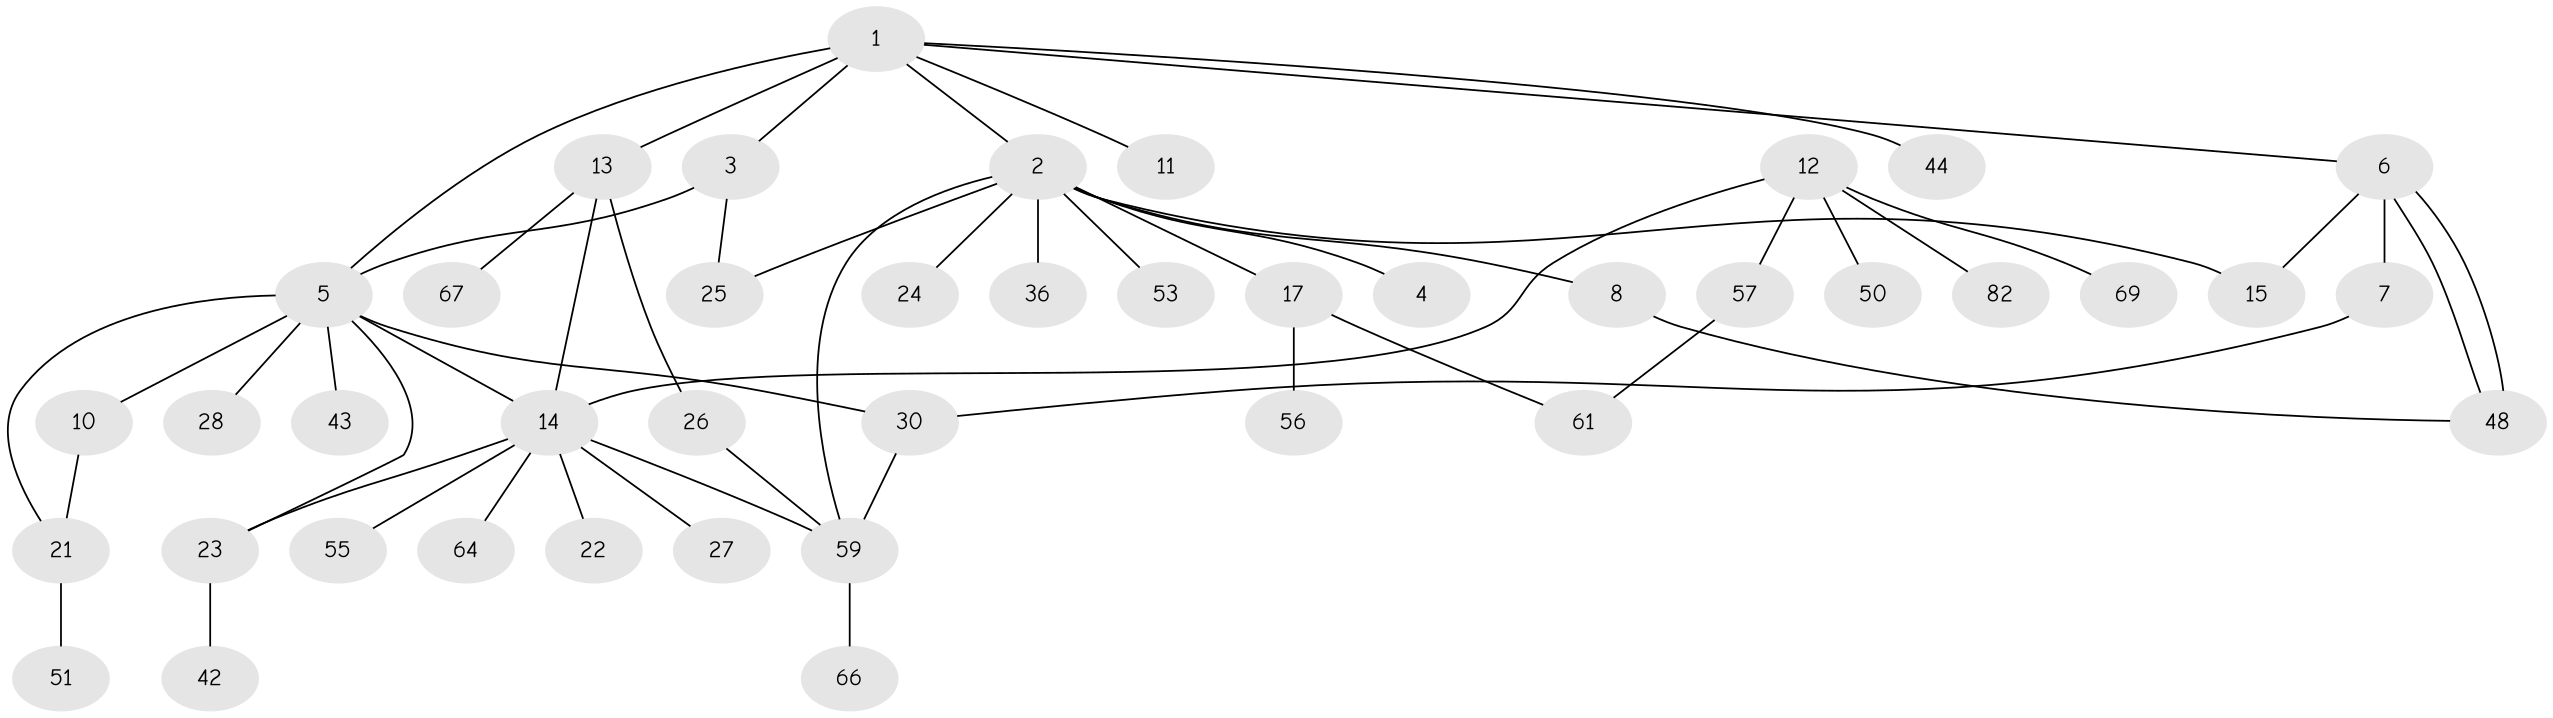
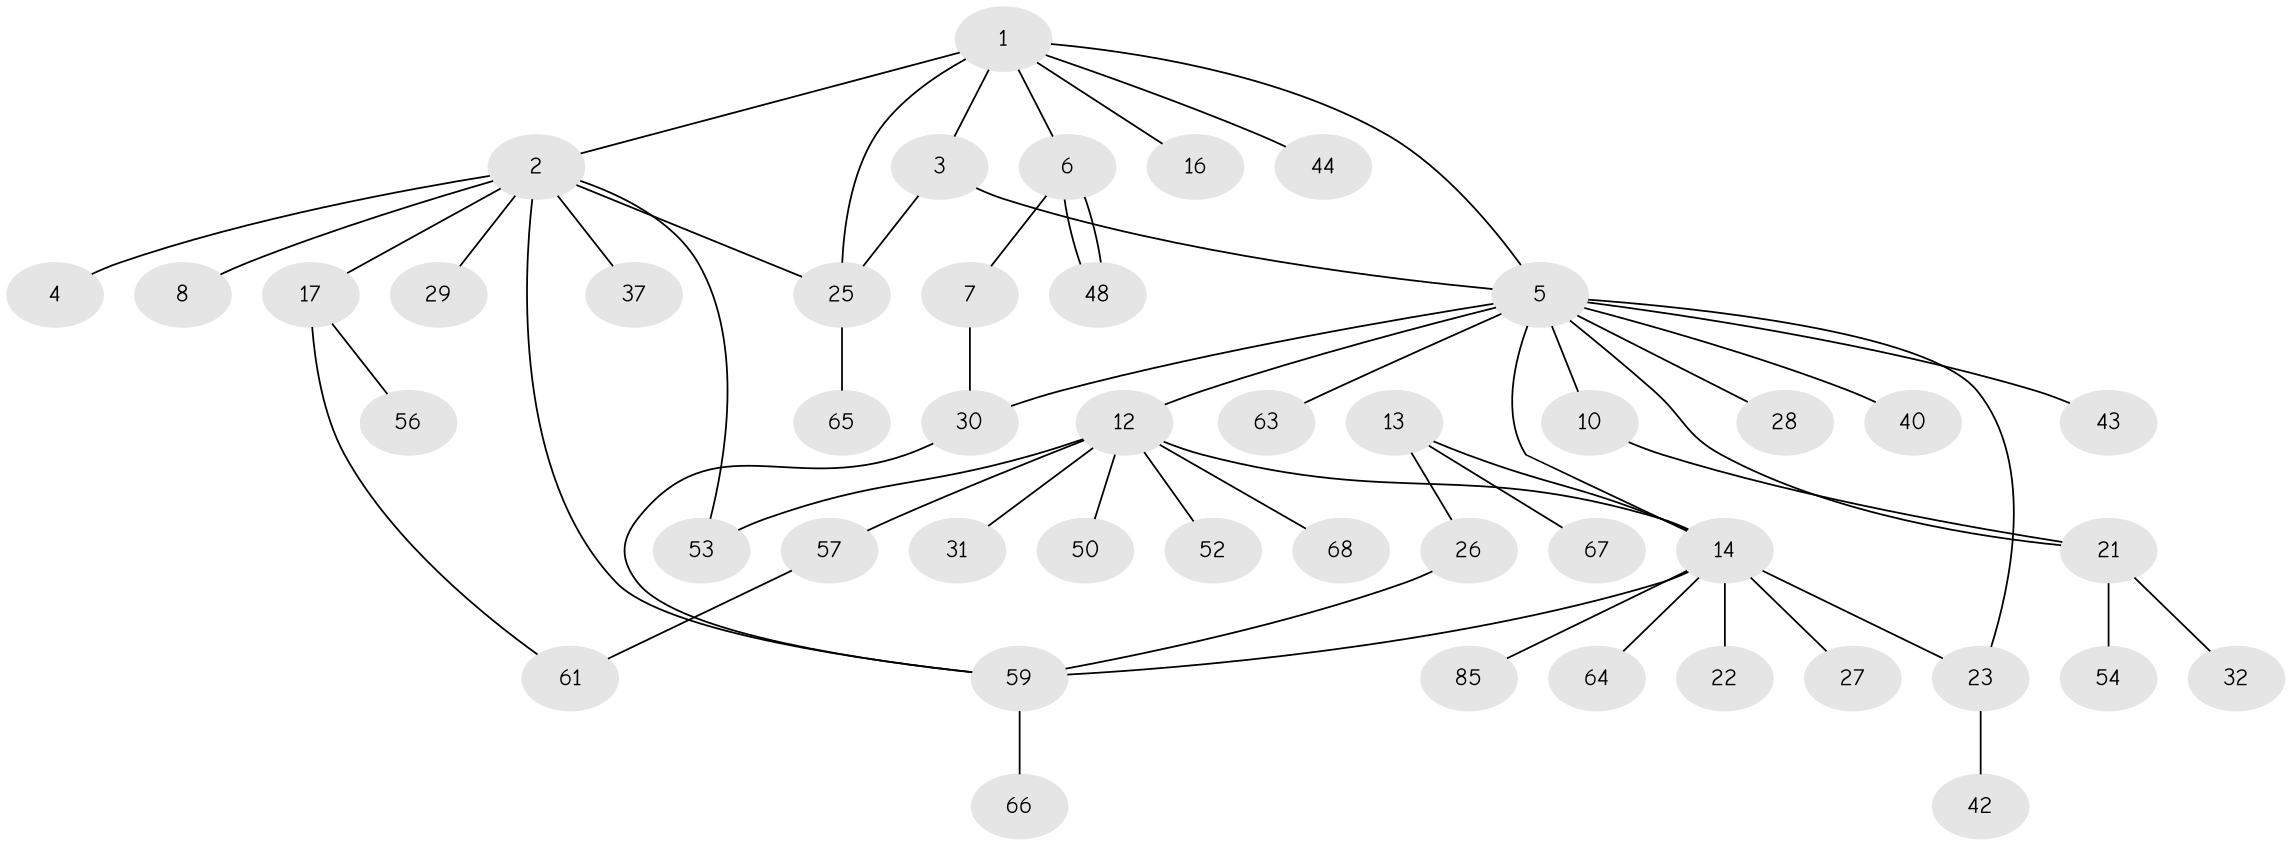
edge "1" -- "13": now "1" -- "25"
node "11": label "11" -> "16"
node "24": label "24" -> "29"
node "36": label "36" -> "37"
node "82": label "82" -> "52"
node "69": label "69" -> "68"
node "15": removed
edge "5" -- "12": added
edge "8" -- "48": removed
node "65": added
node "63": added
node "40": added
edge "12" -- "53": added
node "55": label "55" -> "85"
node "31": added
node "51": label "51" -> "54"
node "32": added
